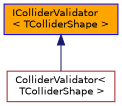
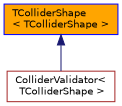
node "IColliderValidator < TColliderShape >": label "IColliderValidator < TColliderShape >" -> "TColliderShape < TColliderShape >"
